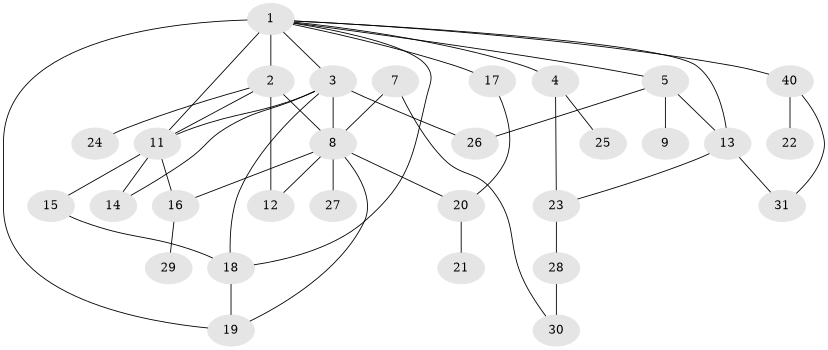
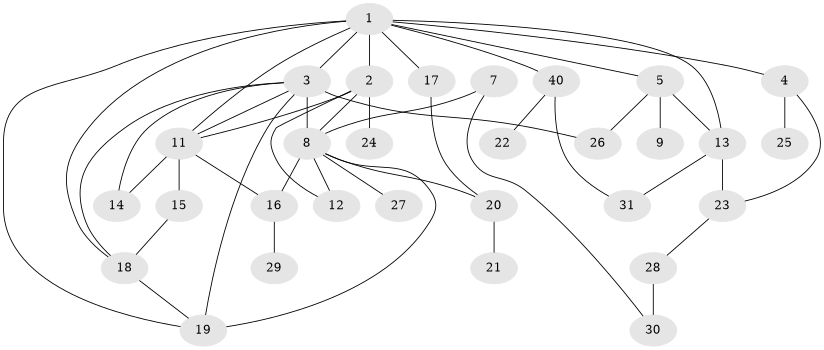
edge "3" -- "19": added
